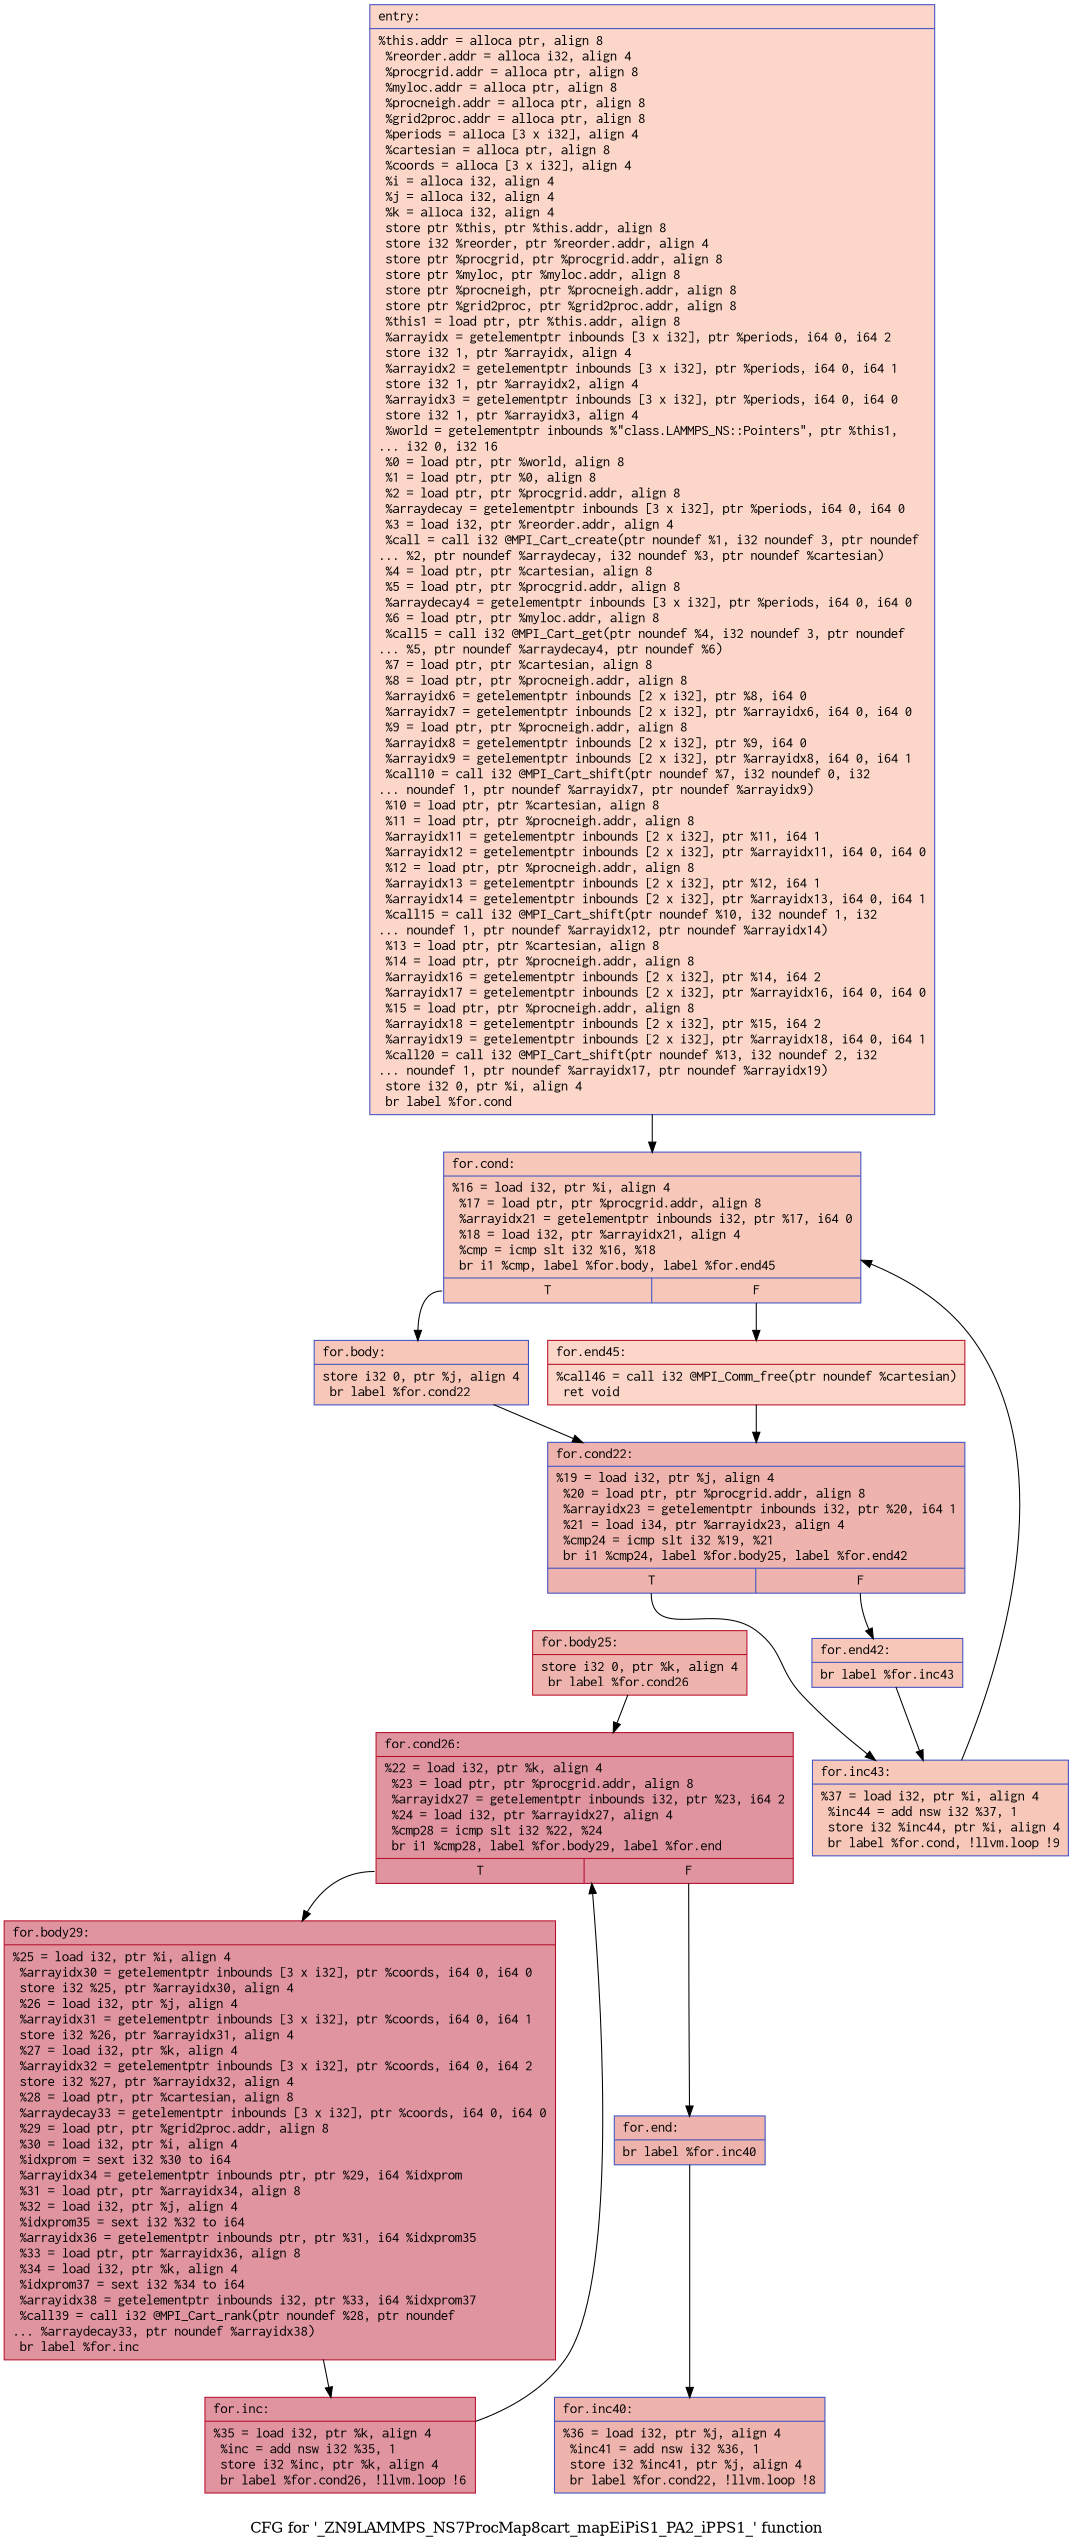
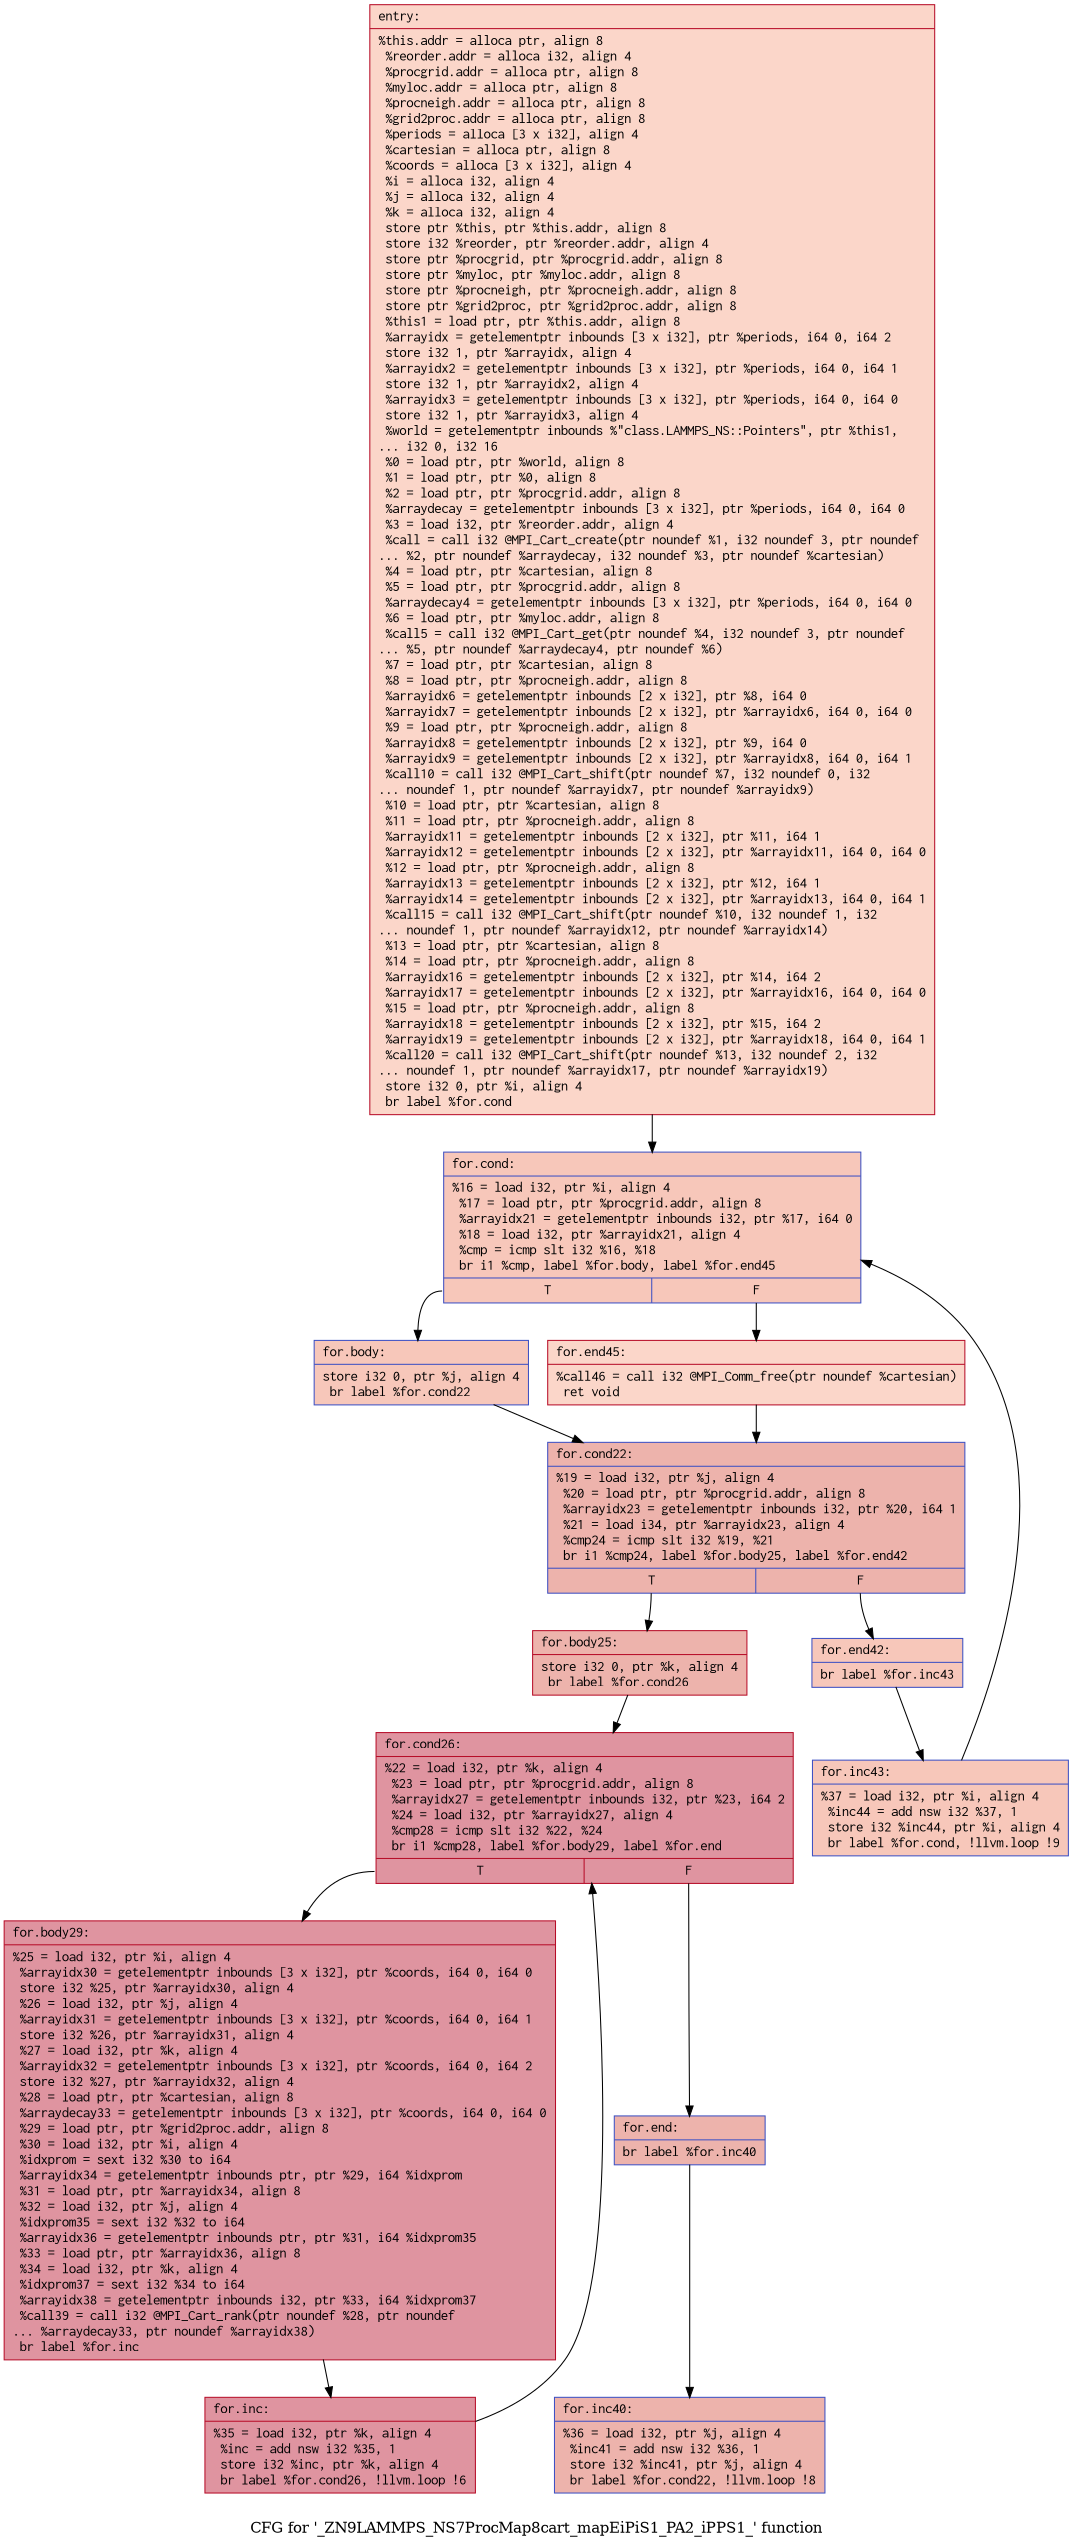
node "entry:": color #3d50c3ff -> #b70d28ff
edge "for.cond22:" -> "for.inc43:": now "for.cond22:" -> "for.body25:"
